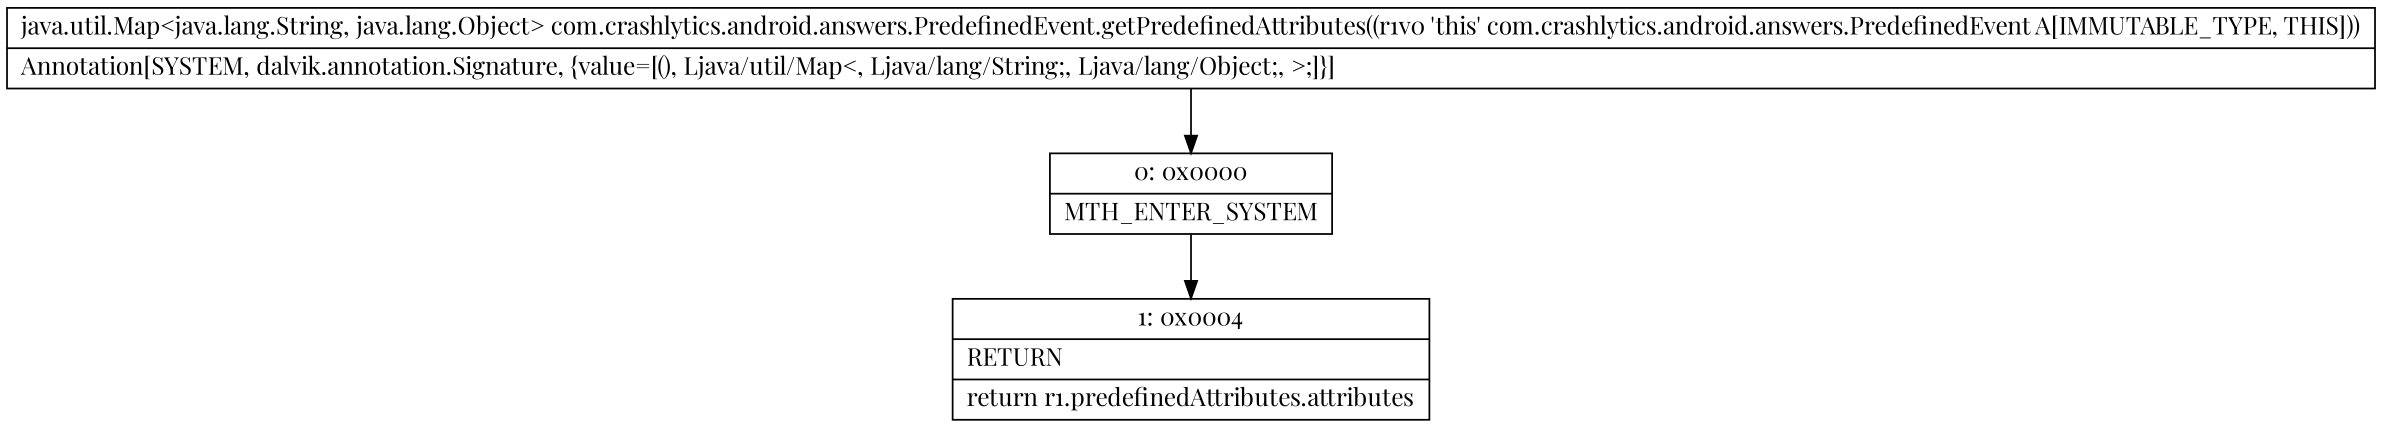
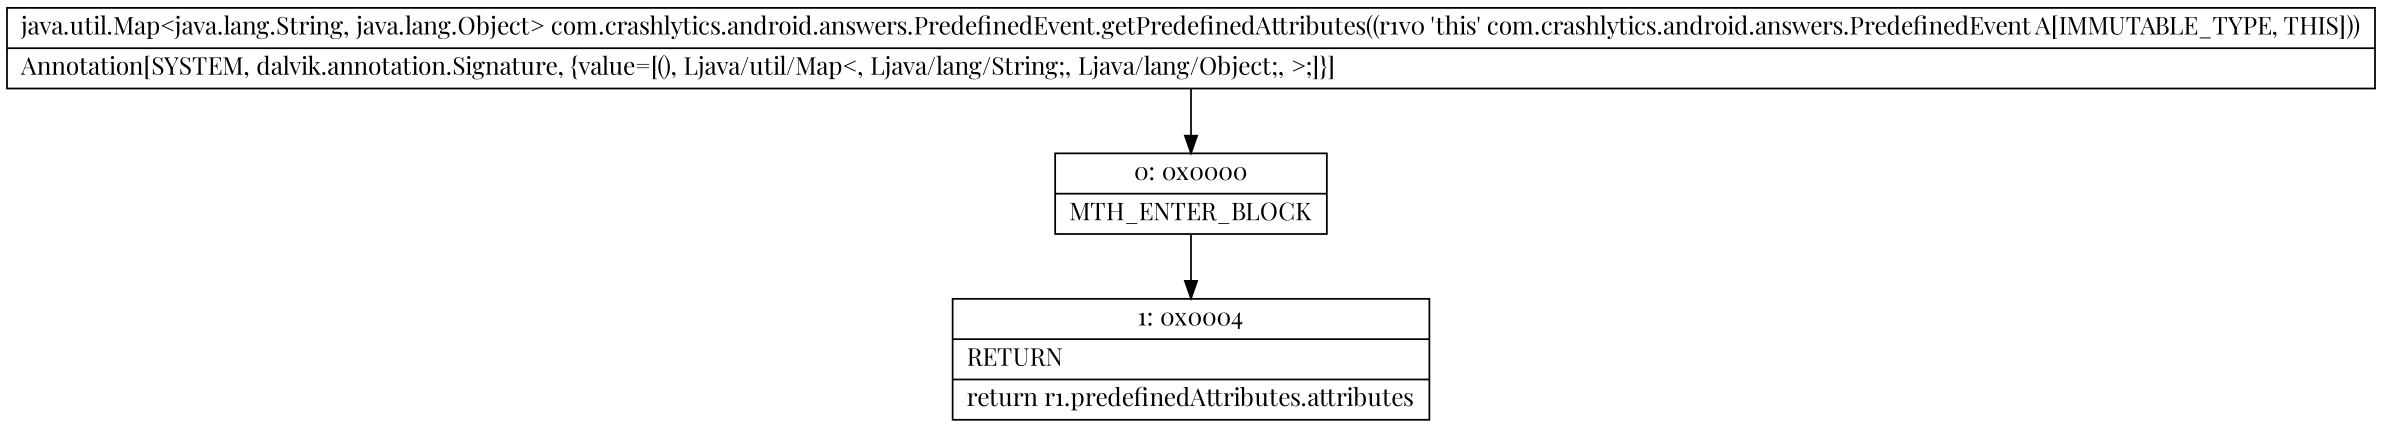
node "0: 0x0000": text "MTH_ENTER_SYSTEM" -> "MTH_ENTER_BLOCK"
